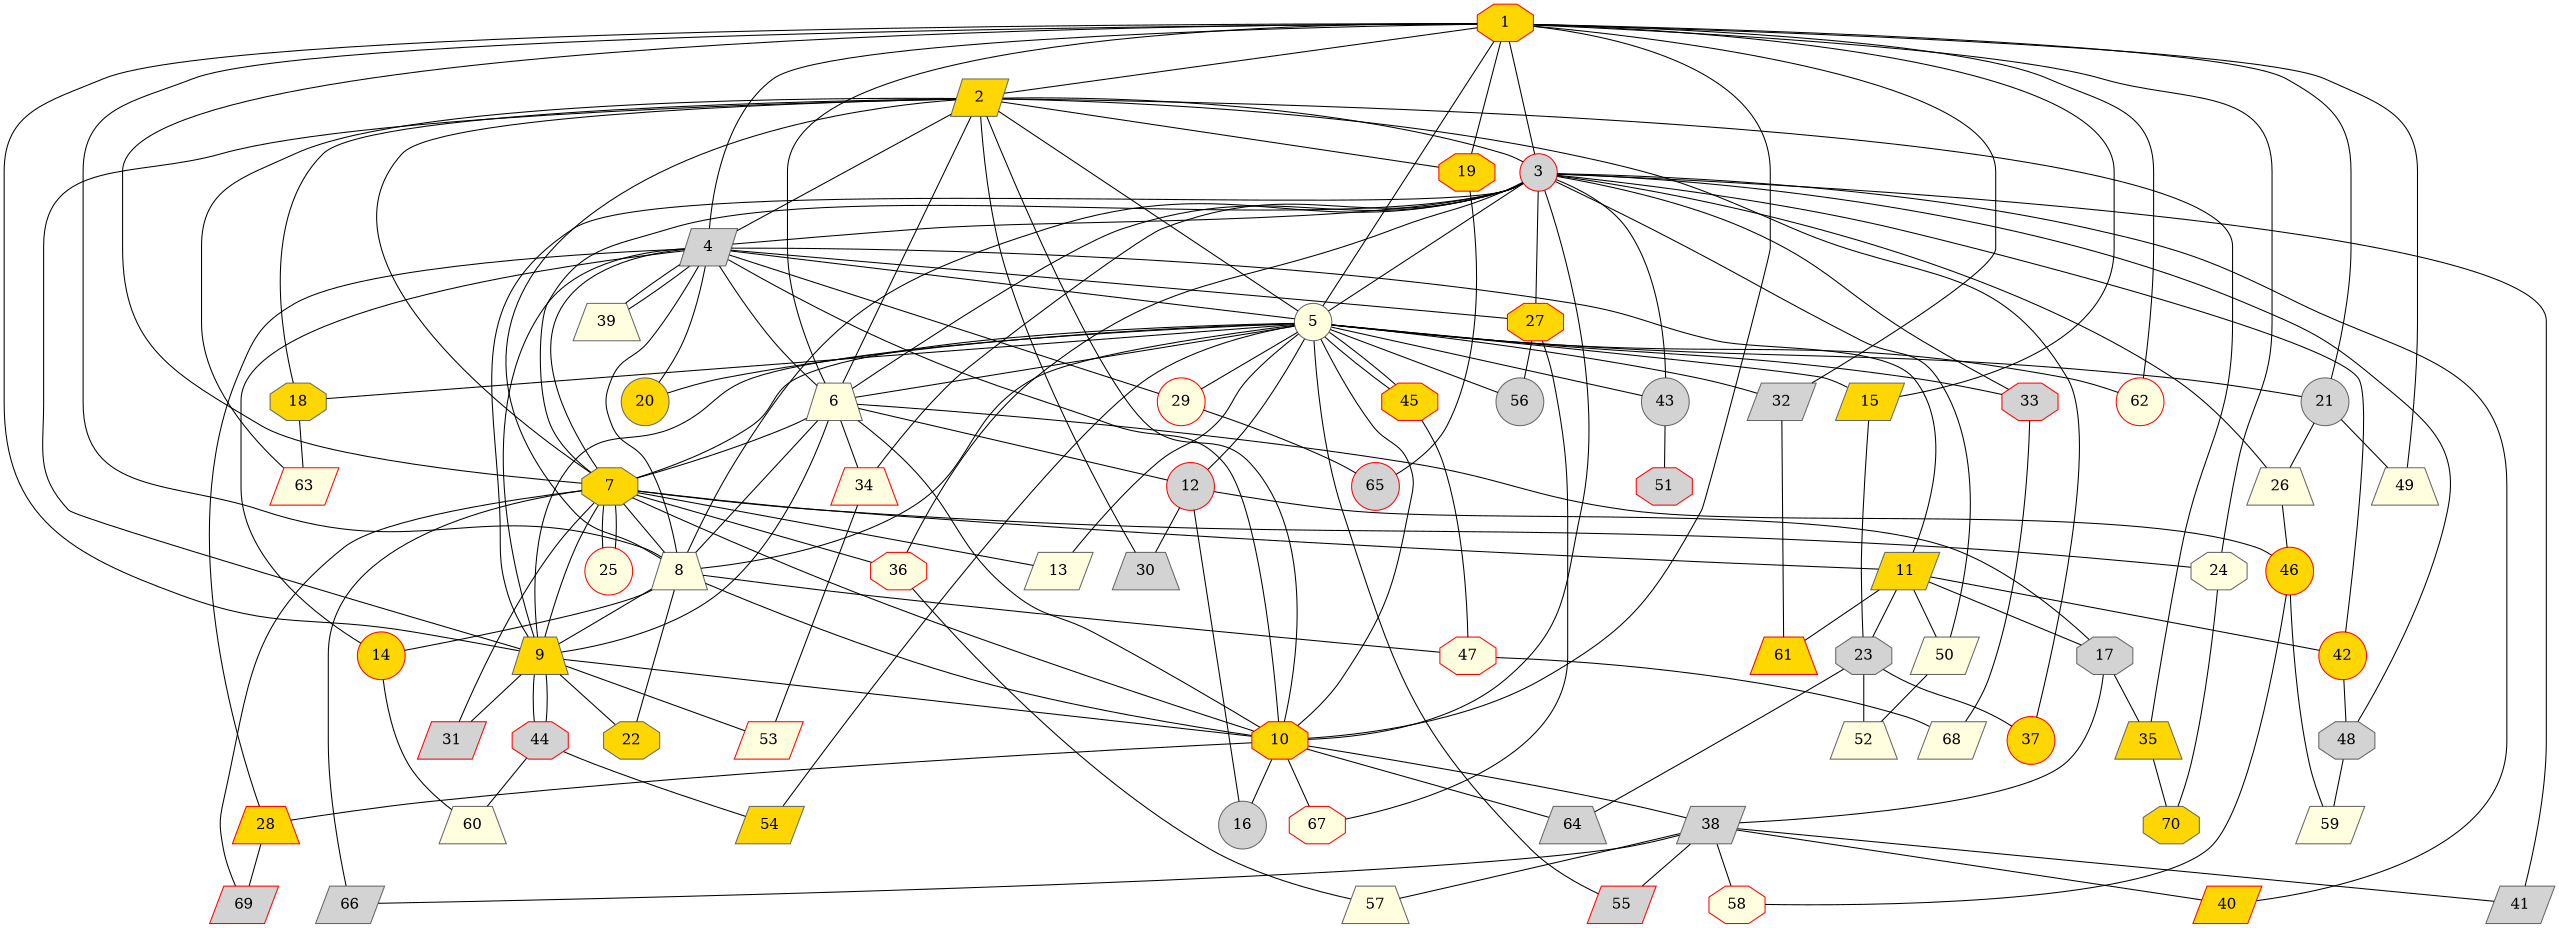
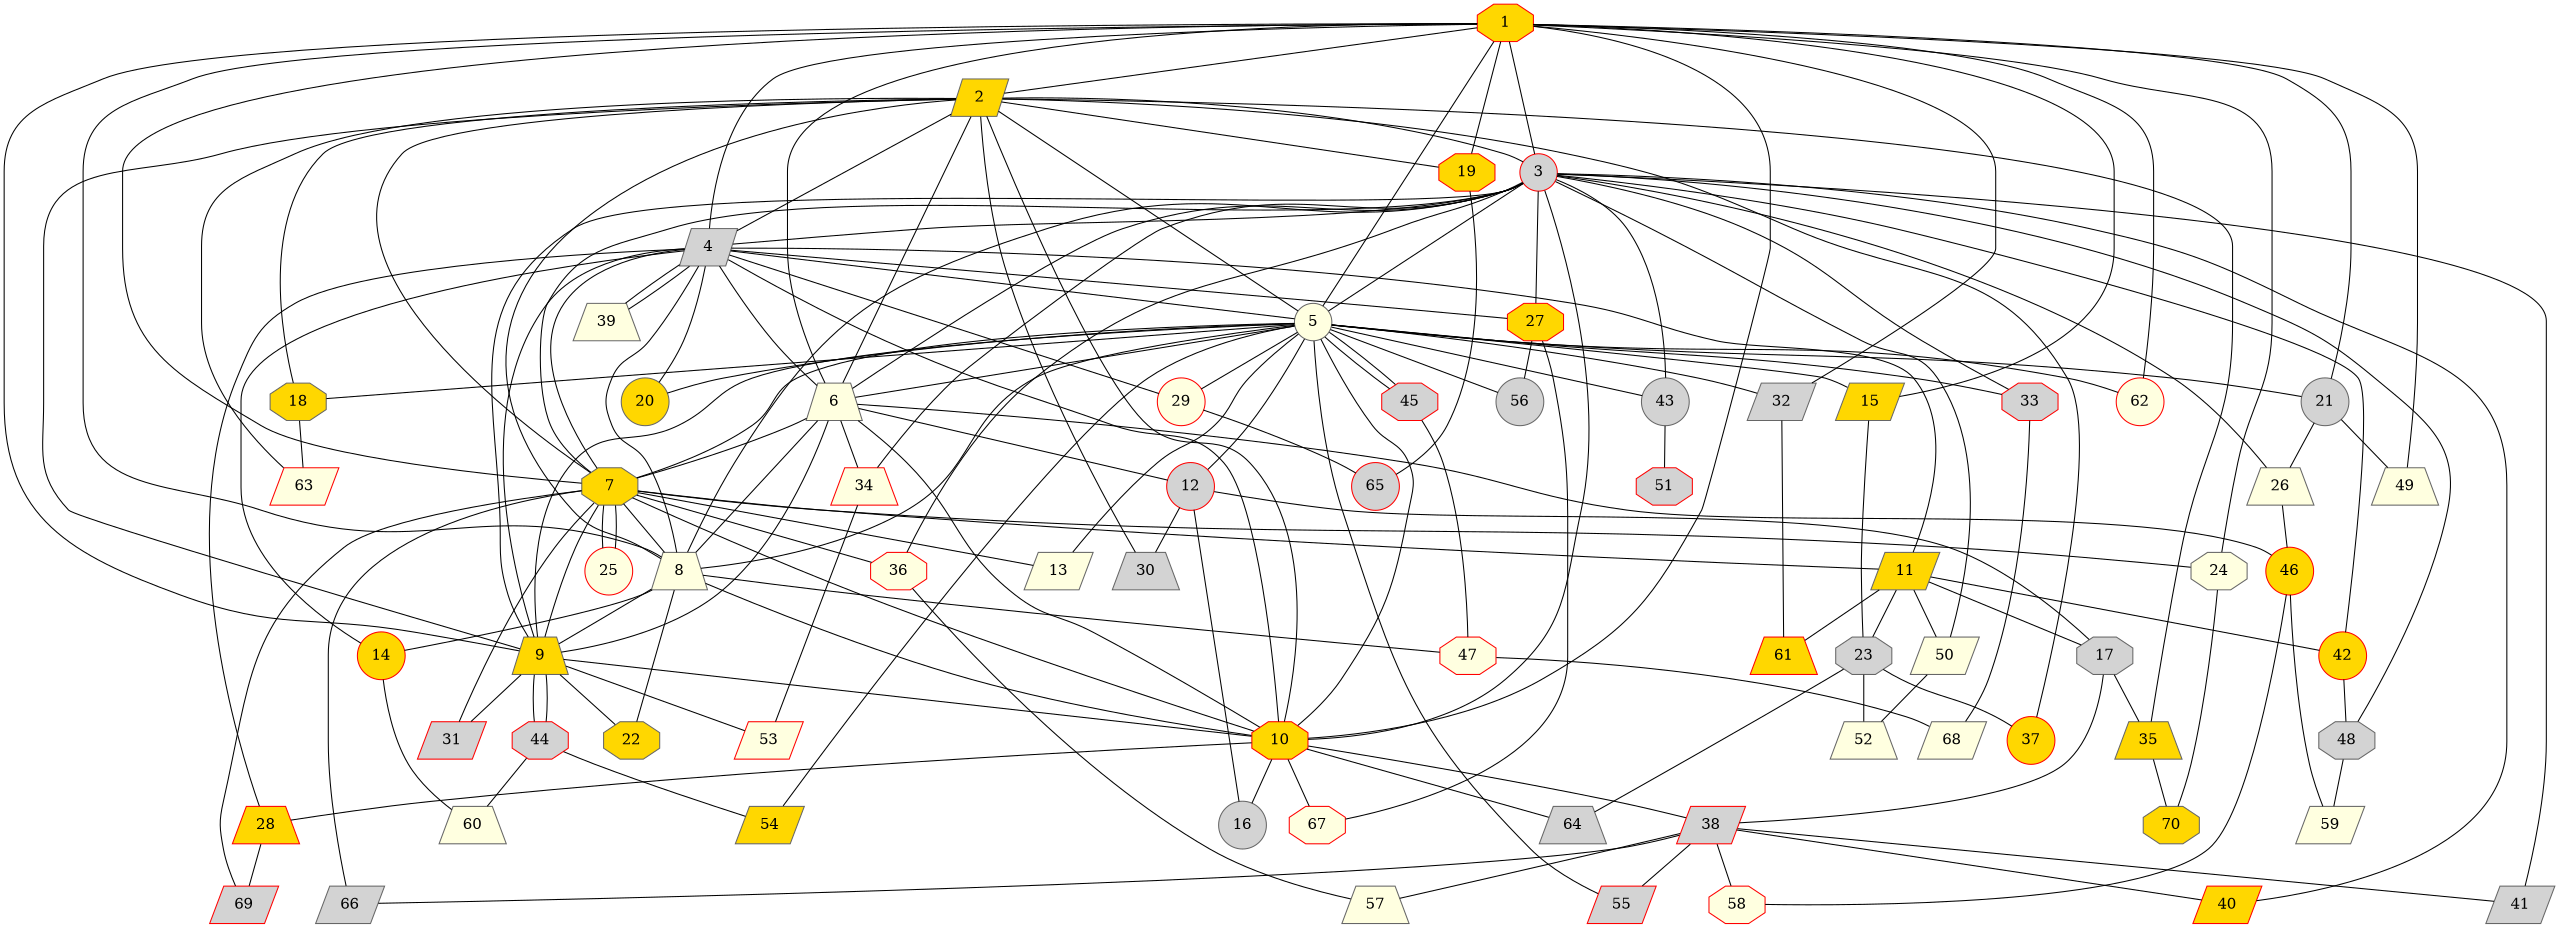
node "45": fillcolor gold -> lightgrey
node "38": color gray40 -> red
